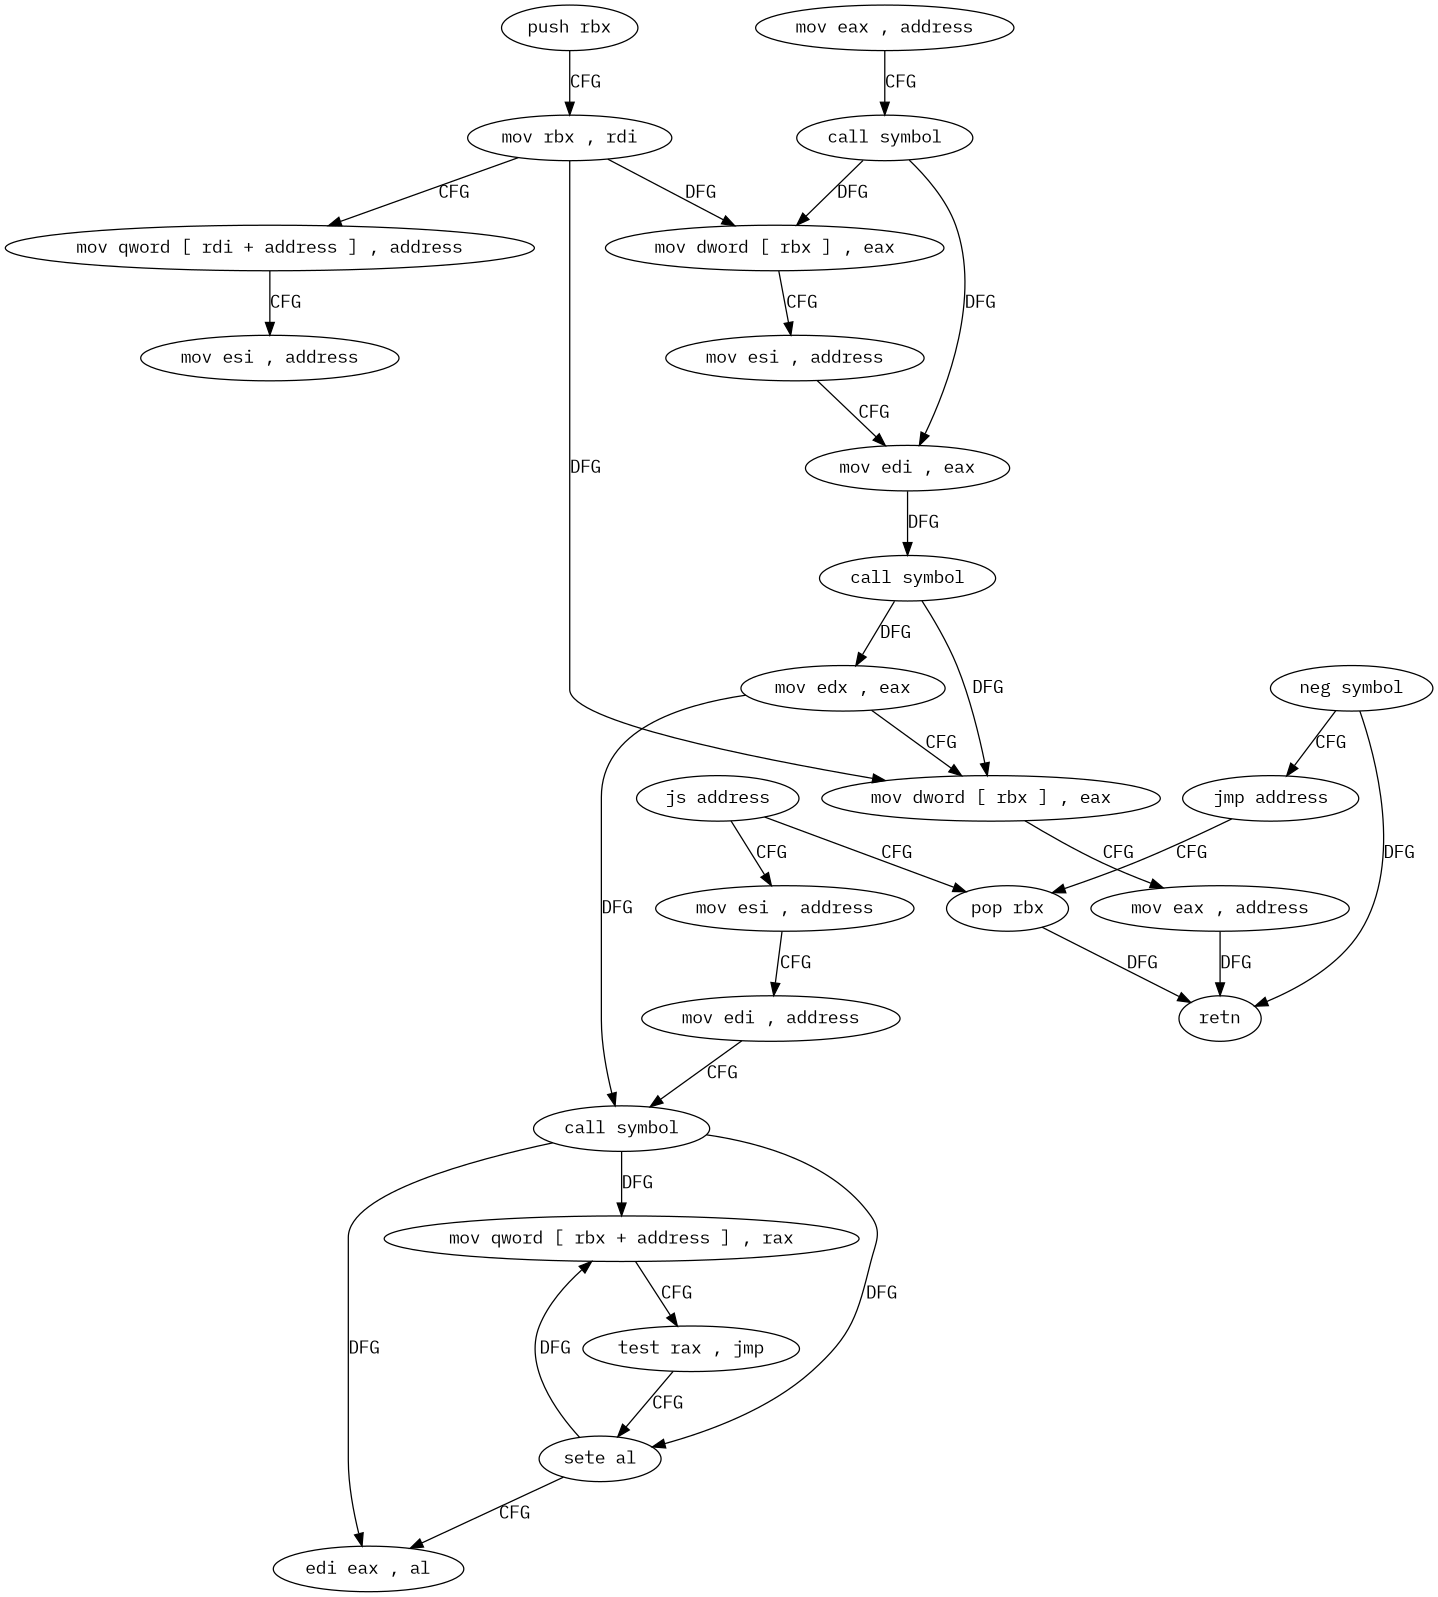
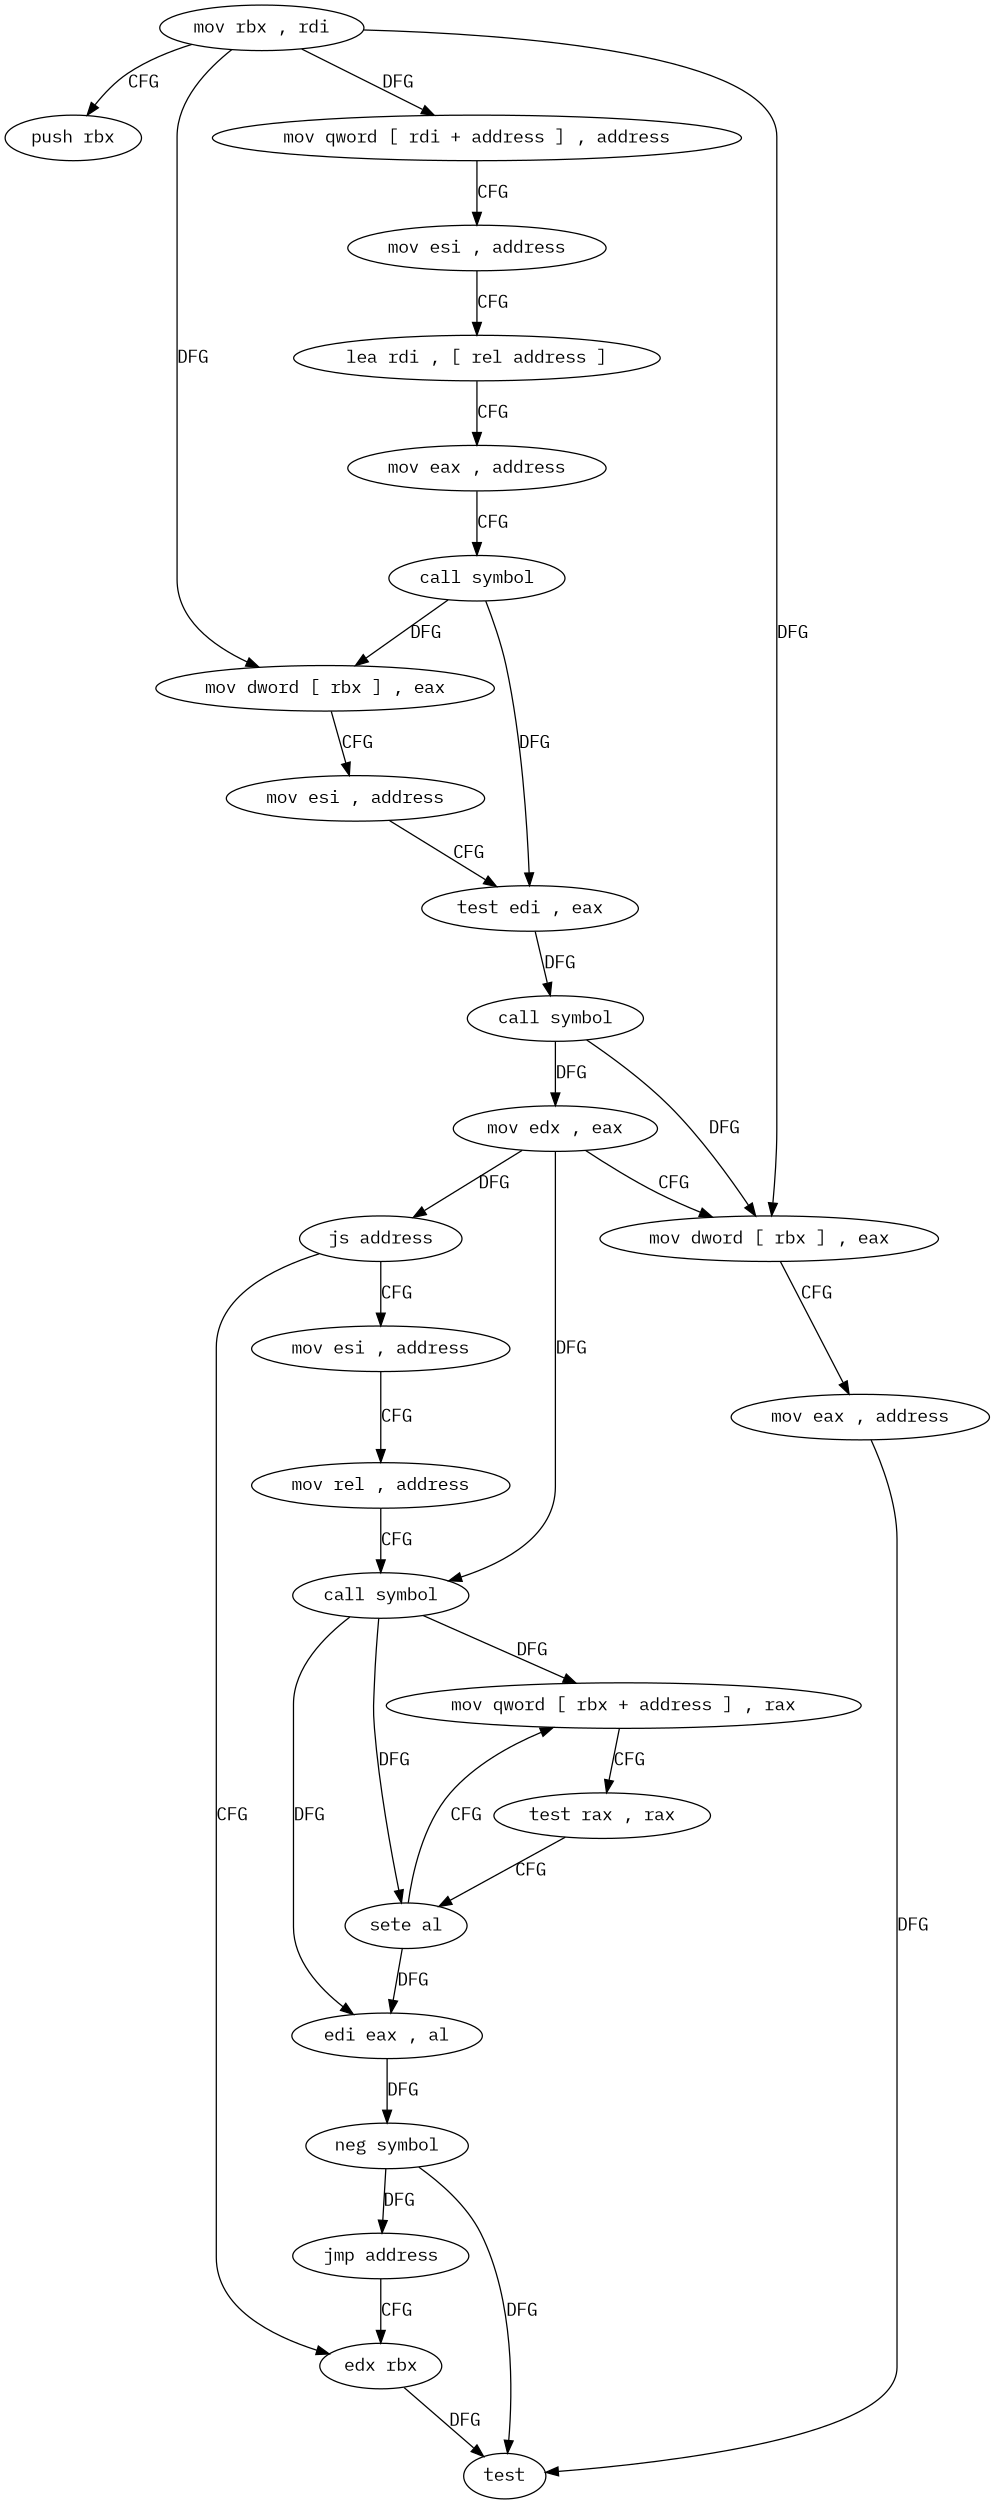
edge "push rbx" -> "mov rbx , rdi": reversed
edge "mov rbx , rdi" -> "mov qword [ rdi + address ] , address": label "CFG" -> "DFG"
node "lea rdi , [ rel address ]": added
node "mov edi , eax": label "mov edi , eax" -> "test edi , eax"
edge "neg symbol" -> "jmp address": label "CFG" -> "DFG"
node "pop rbx": label "pop rbx" -> "edx rbx"
node "mov edi , address": label "mov edi , address" -> "mov rel , address"
node "retn": label "retn" -> "test"
edge "mov edx , eax" -> "js address": added, label "DFG"
edge "sete al" -> "mov qword [ rbx + address ] , rax": label "DFG" -> "CFG"
node "test rax , jmp": label "test rax , jmp" -> "test rax , rax"
edge "sete al" -> "edi eax , al": label "CFG" -> "DFG"
edge "edi eax , al" -> "neg symbol": added, label "DFG"
